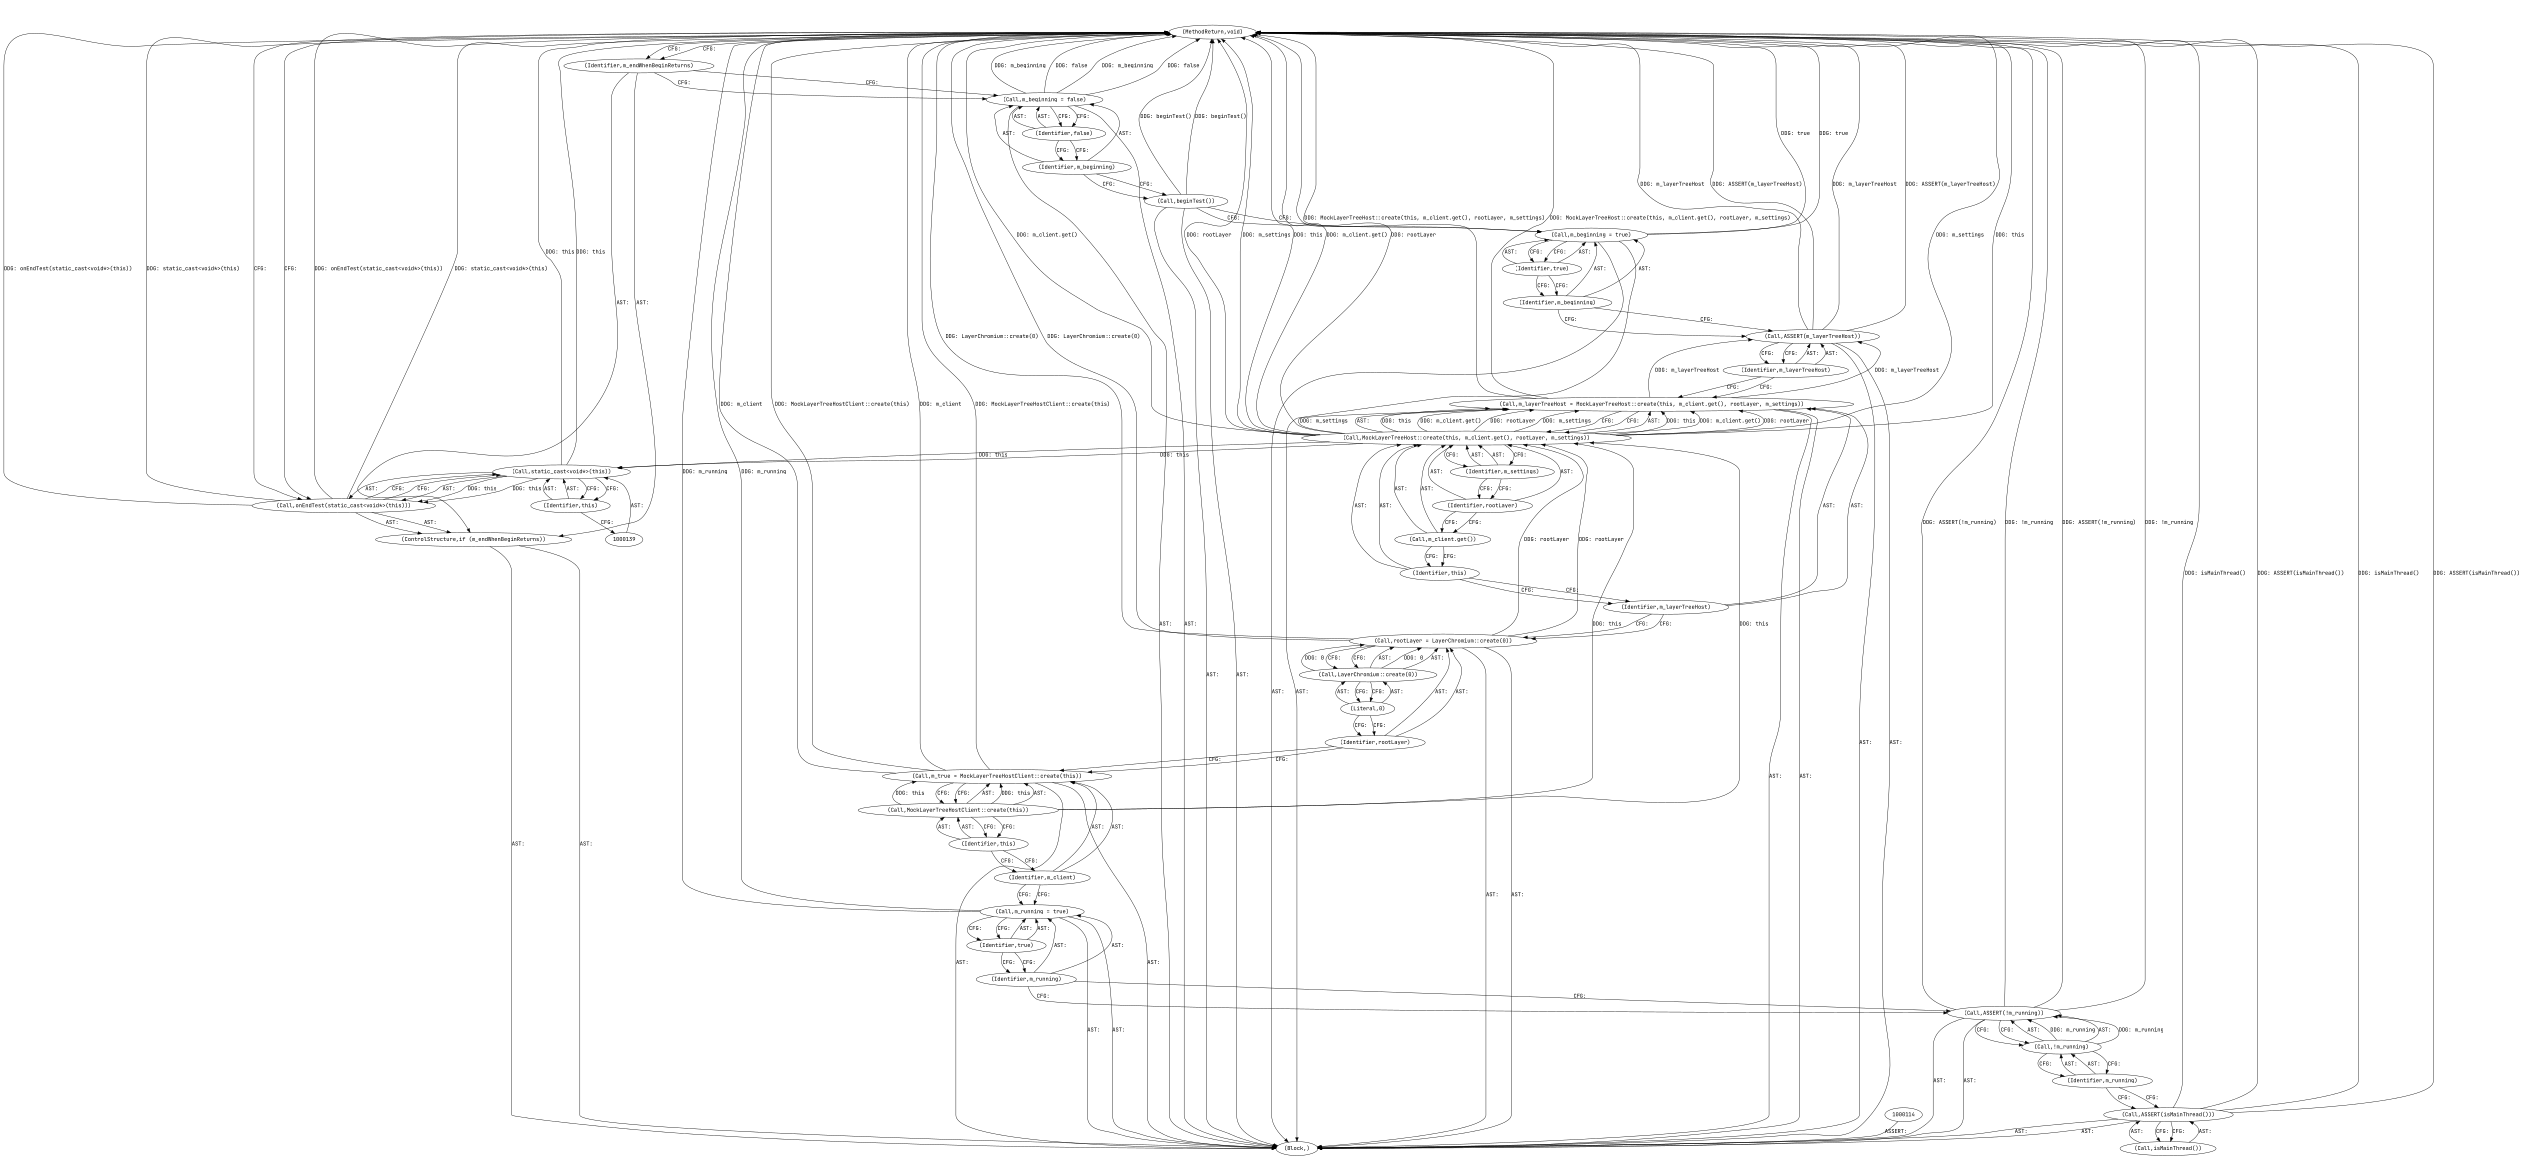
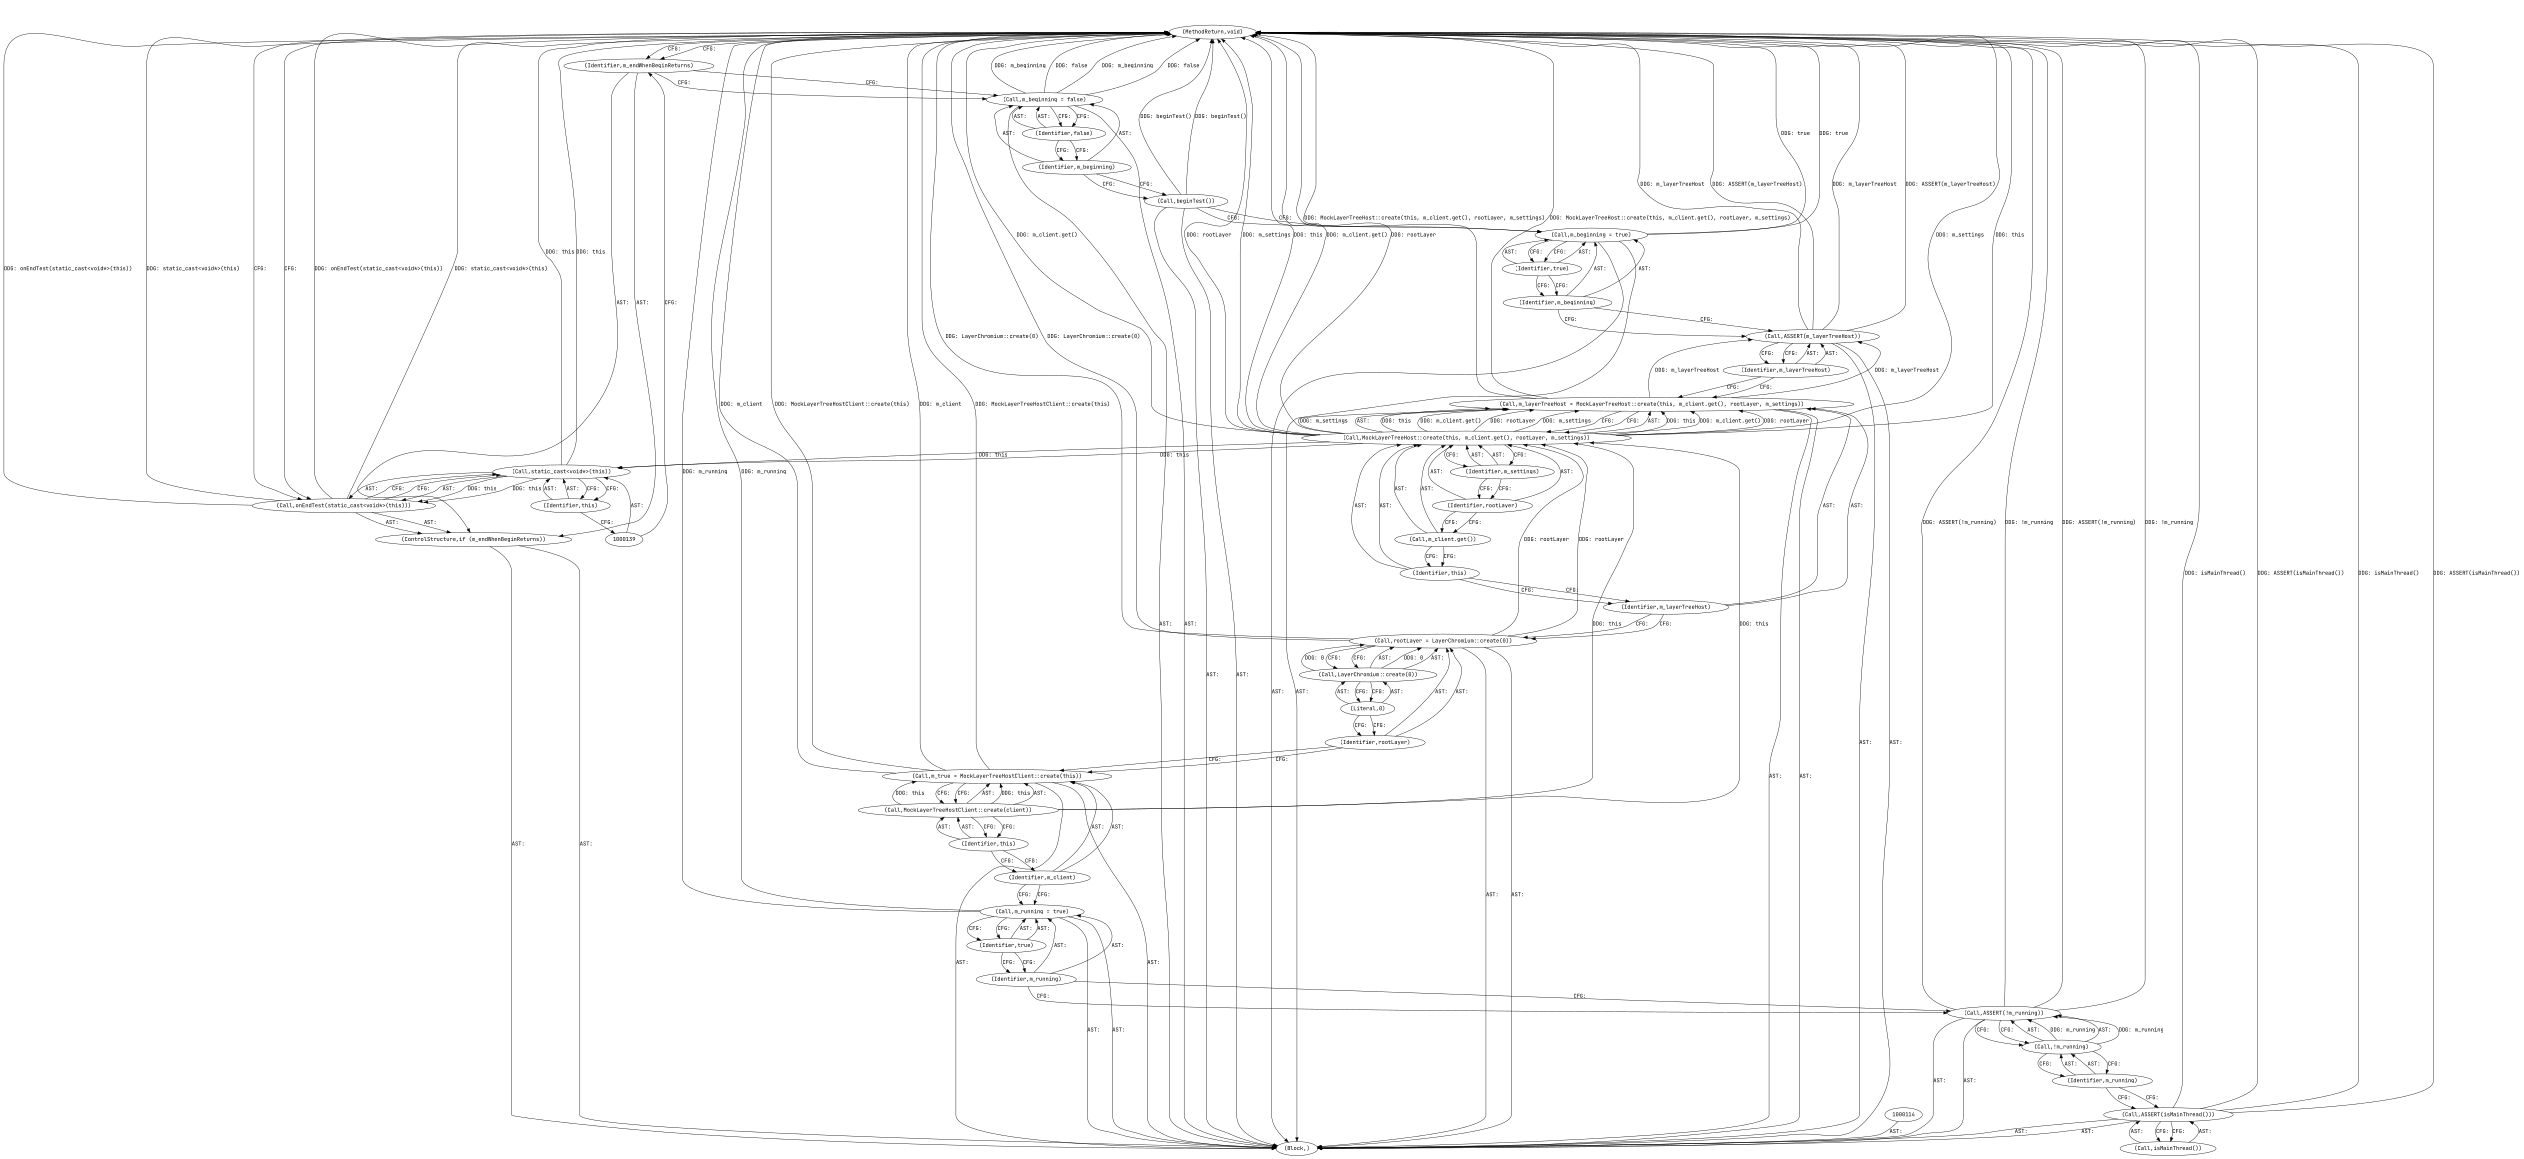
edge "1000139" -> "(Identifier,m_endWhenBeginReturns)": added, label "CFG:"
node "(Call,MockLayerTreeHostClient::create(this))": label "(Call,MockLayerTreeHostClient::create(this))" -> "(Call,MockLayerTreeHostClient::create(client))"
edge "1000114" -> "(Block,)": label "ASSERT: " -> "AST: "
